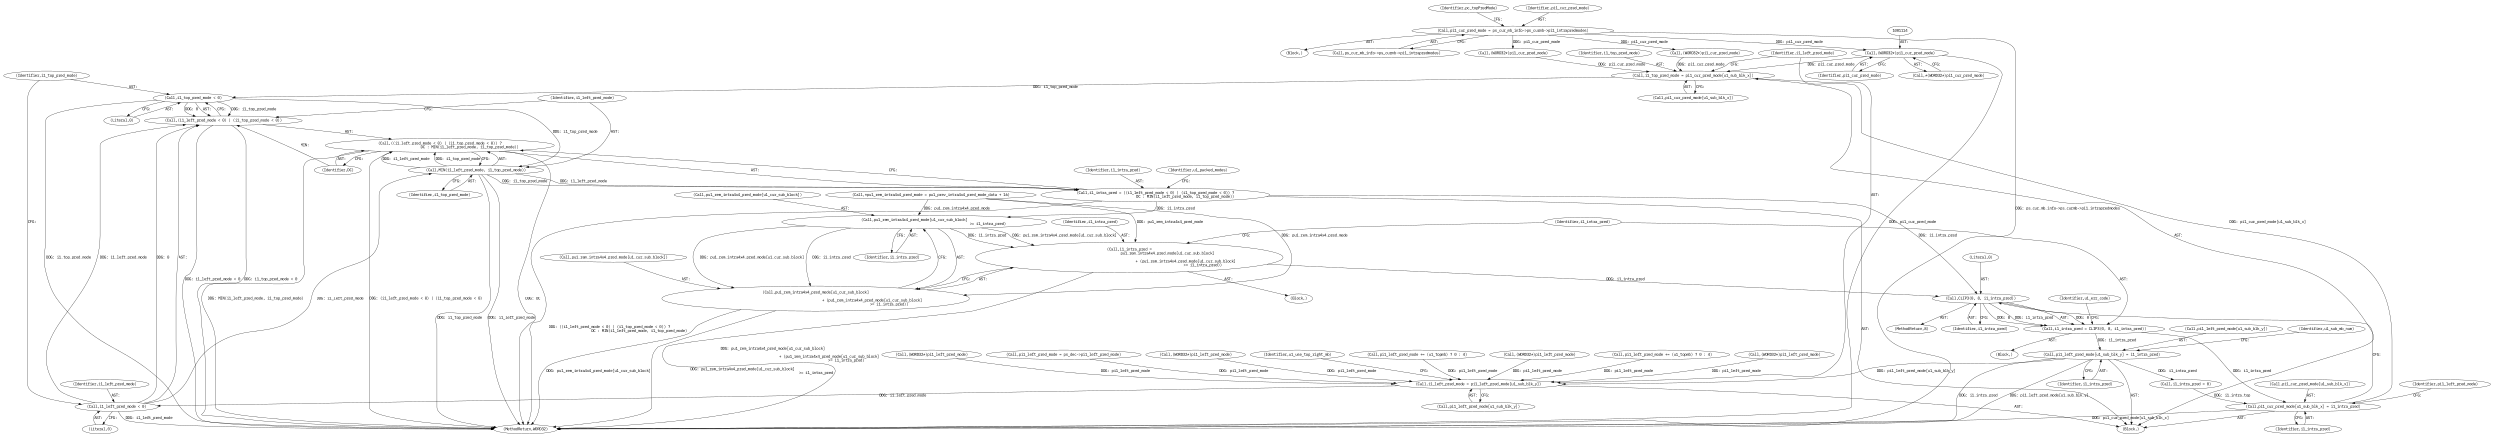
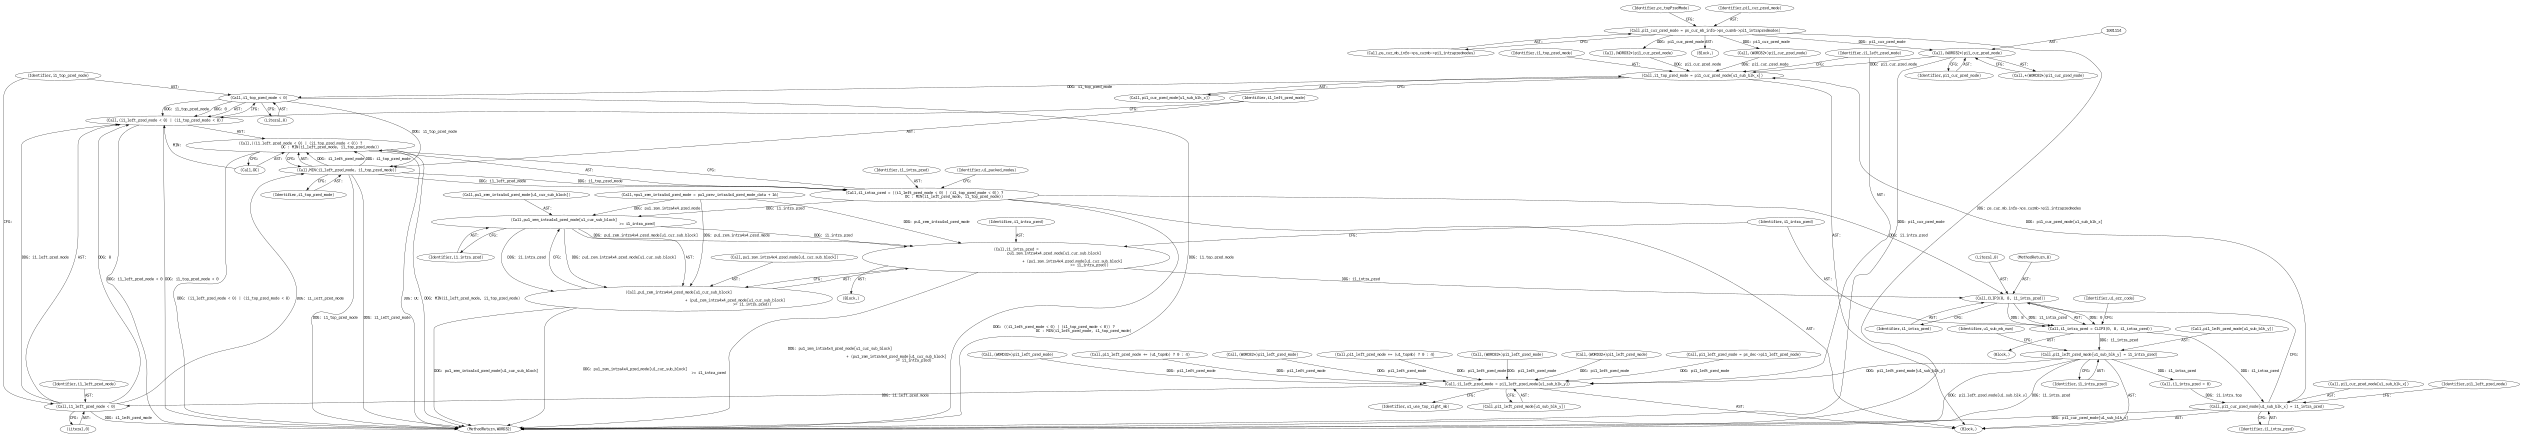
node "(Identifier,DC)": label "(Identifier,DC)" -> "(Call,DC)"
edge "(Call,CLIP3(0, 8, i1_intra_pred))" -> "(MethodReturn,8)": reversed
edge "(Identifier,u1_use_top_right_mb)" -> "(Call,i1_left_pred_mode = pi1_left_pred_mode[u1_sub_blk_y])": reversed
